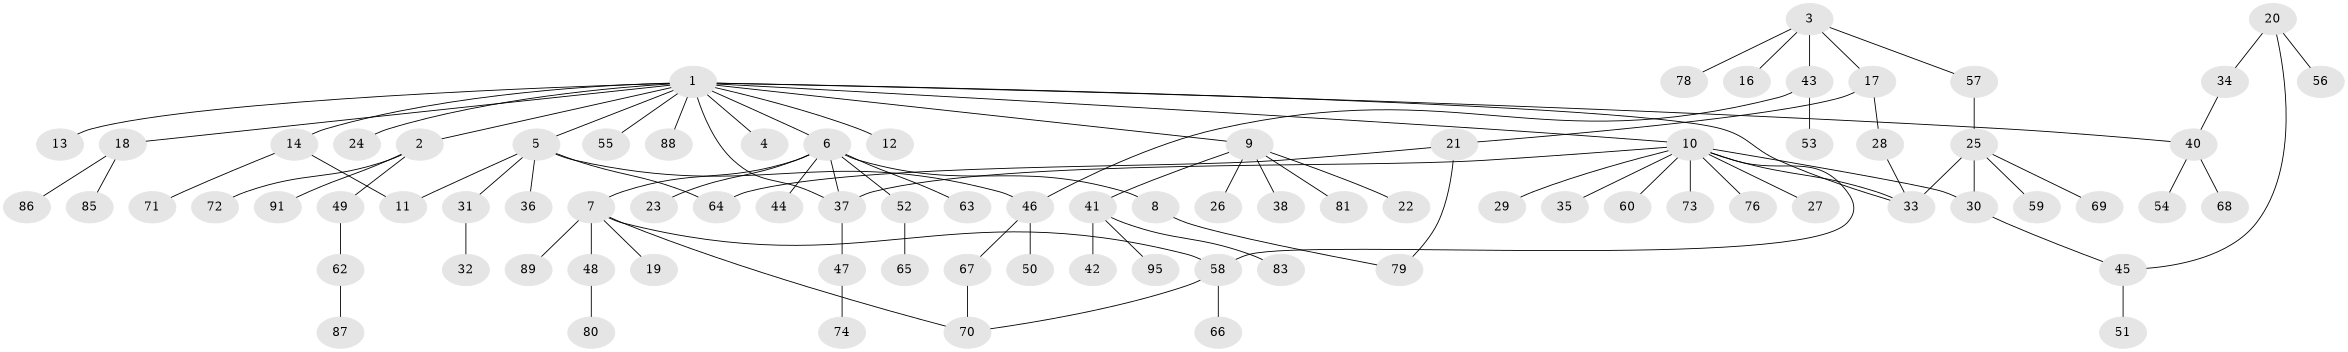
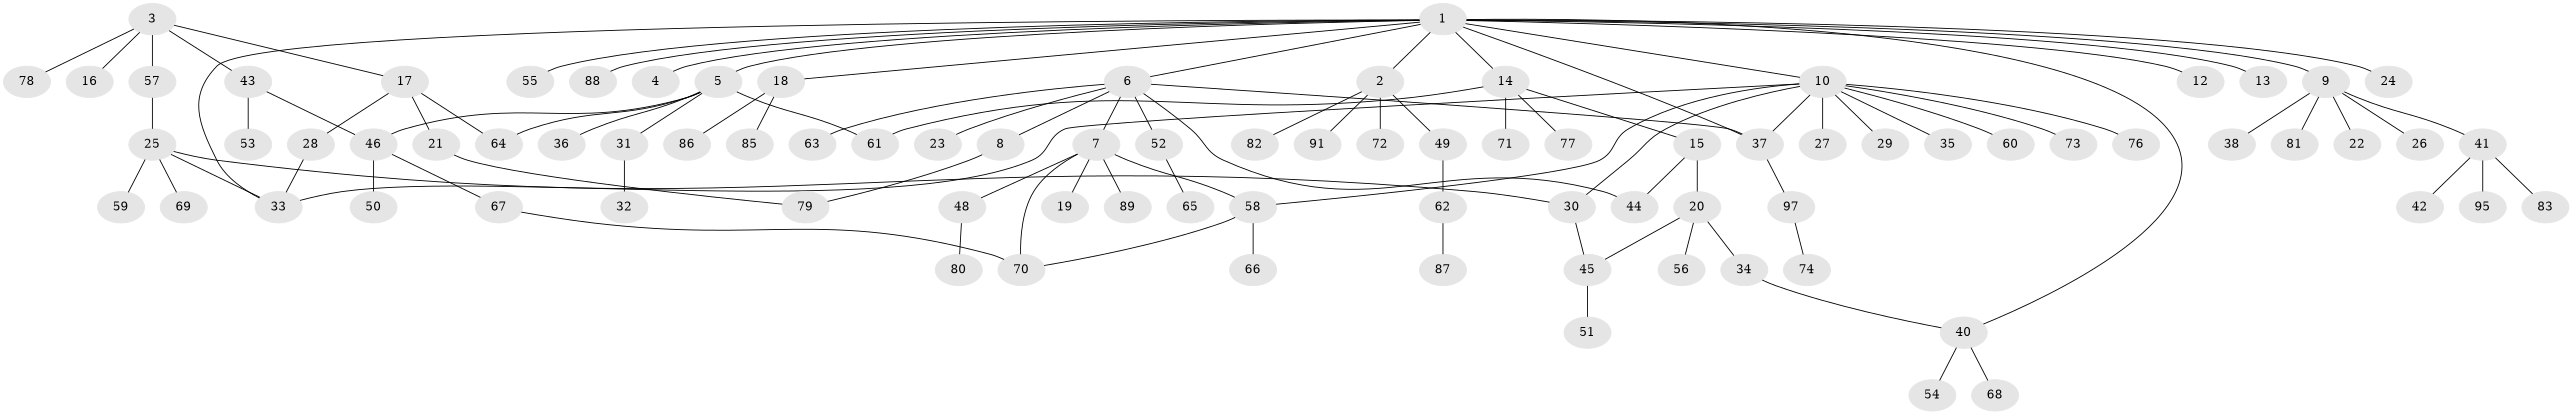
node "82": added
node "77": added
node "15": added
edge "21" -- "64": now "17" -- "64"
node "11": label "11" -> "61"
node "47": label "47" -> "97"
